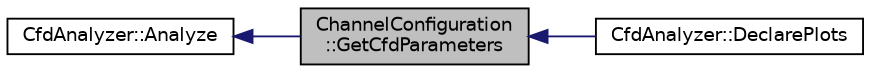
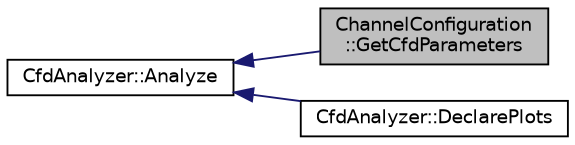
edge "CfdAnalyzer::DeclarePlots" -> "ChannelConfiguration ::GetCfdParameters": now "CfdAnalyzer::DeclarePlots" -> "CfdAnalyzer::Analyze"
